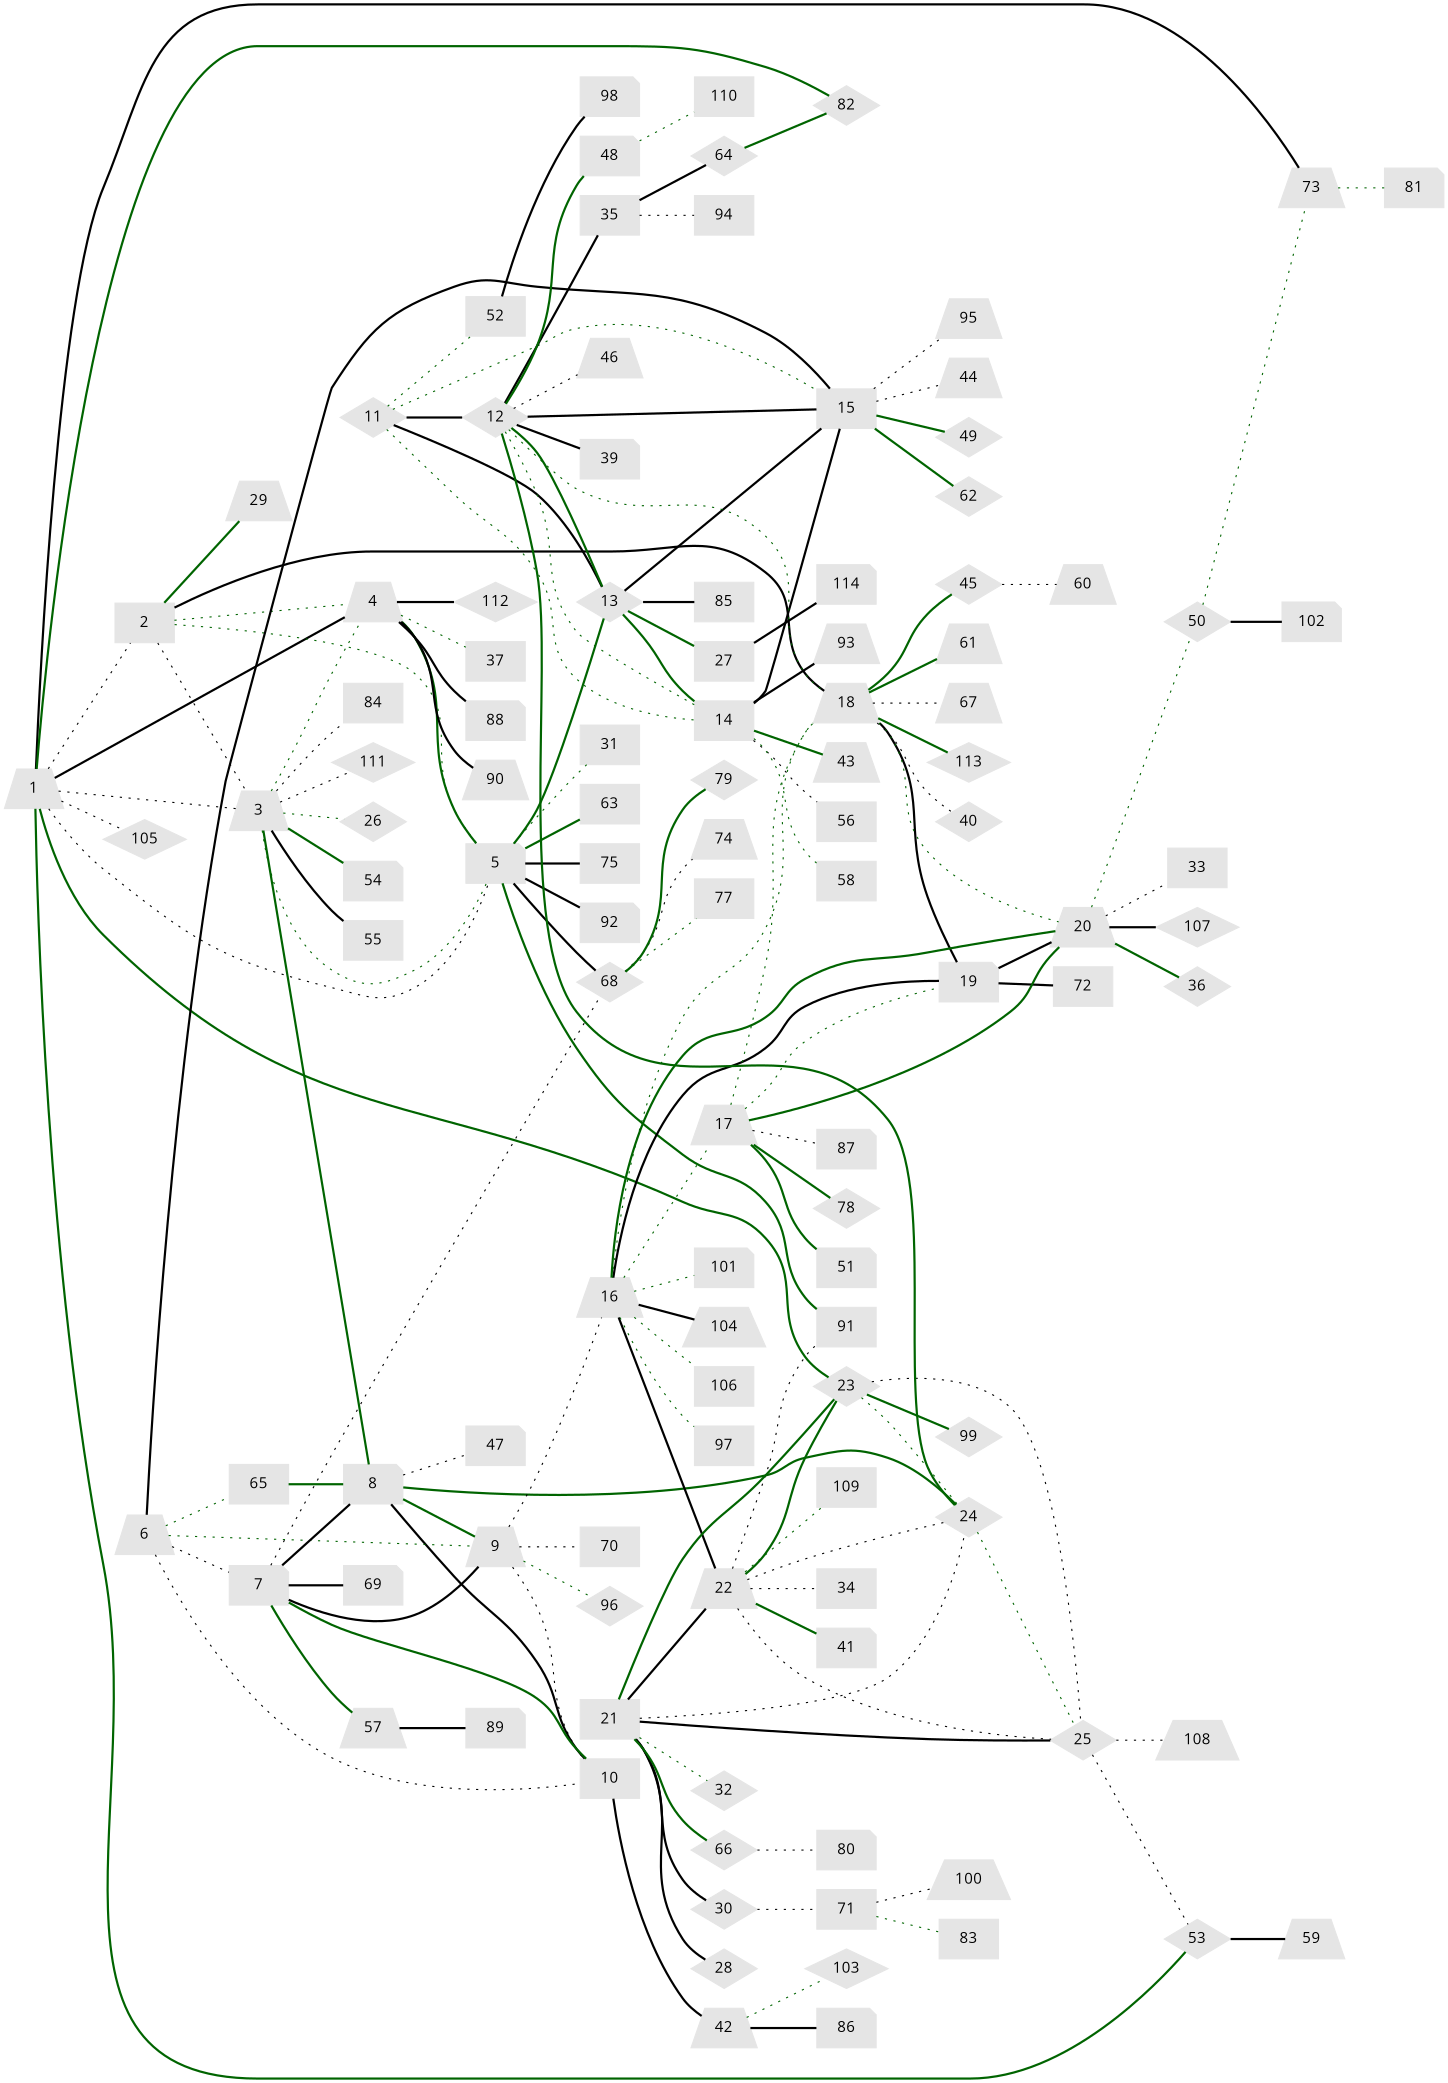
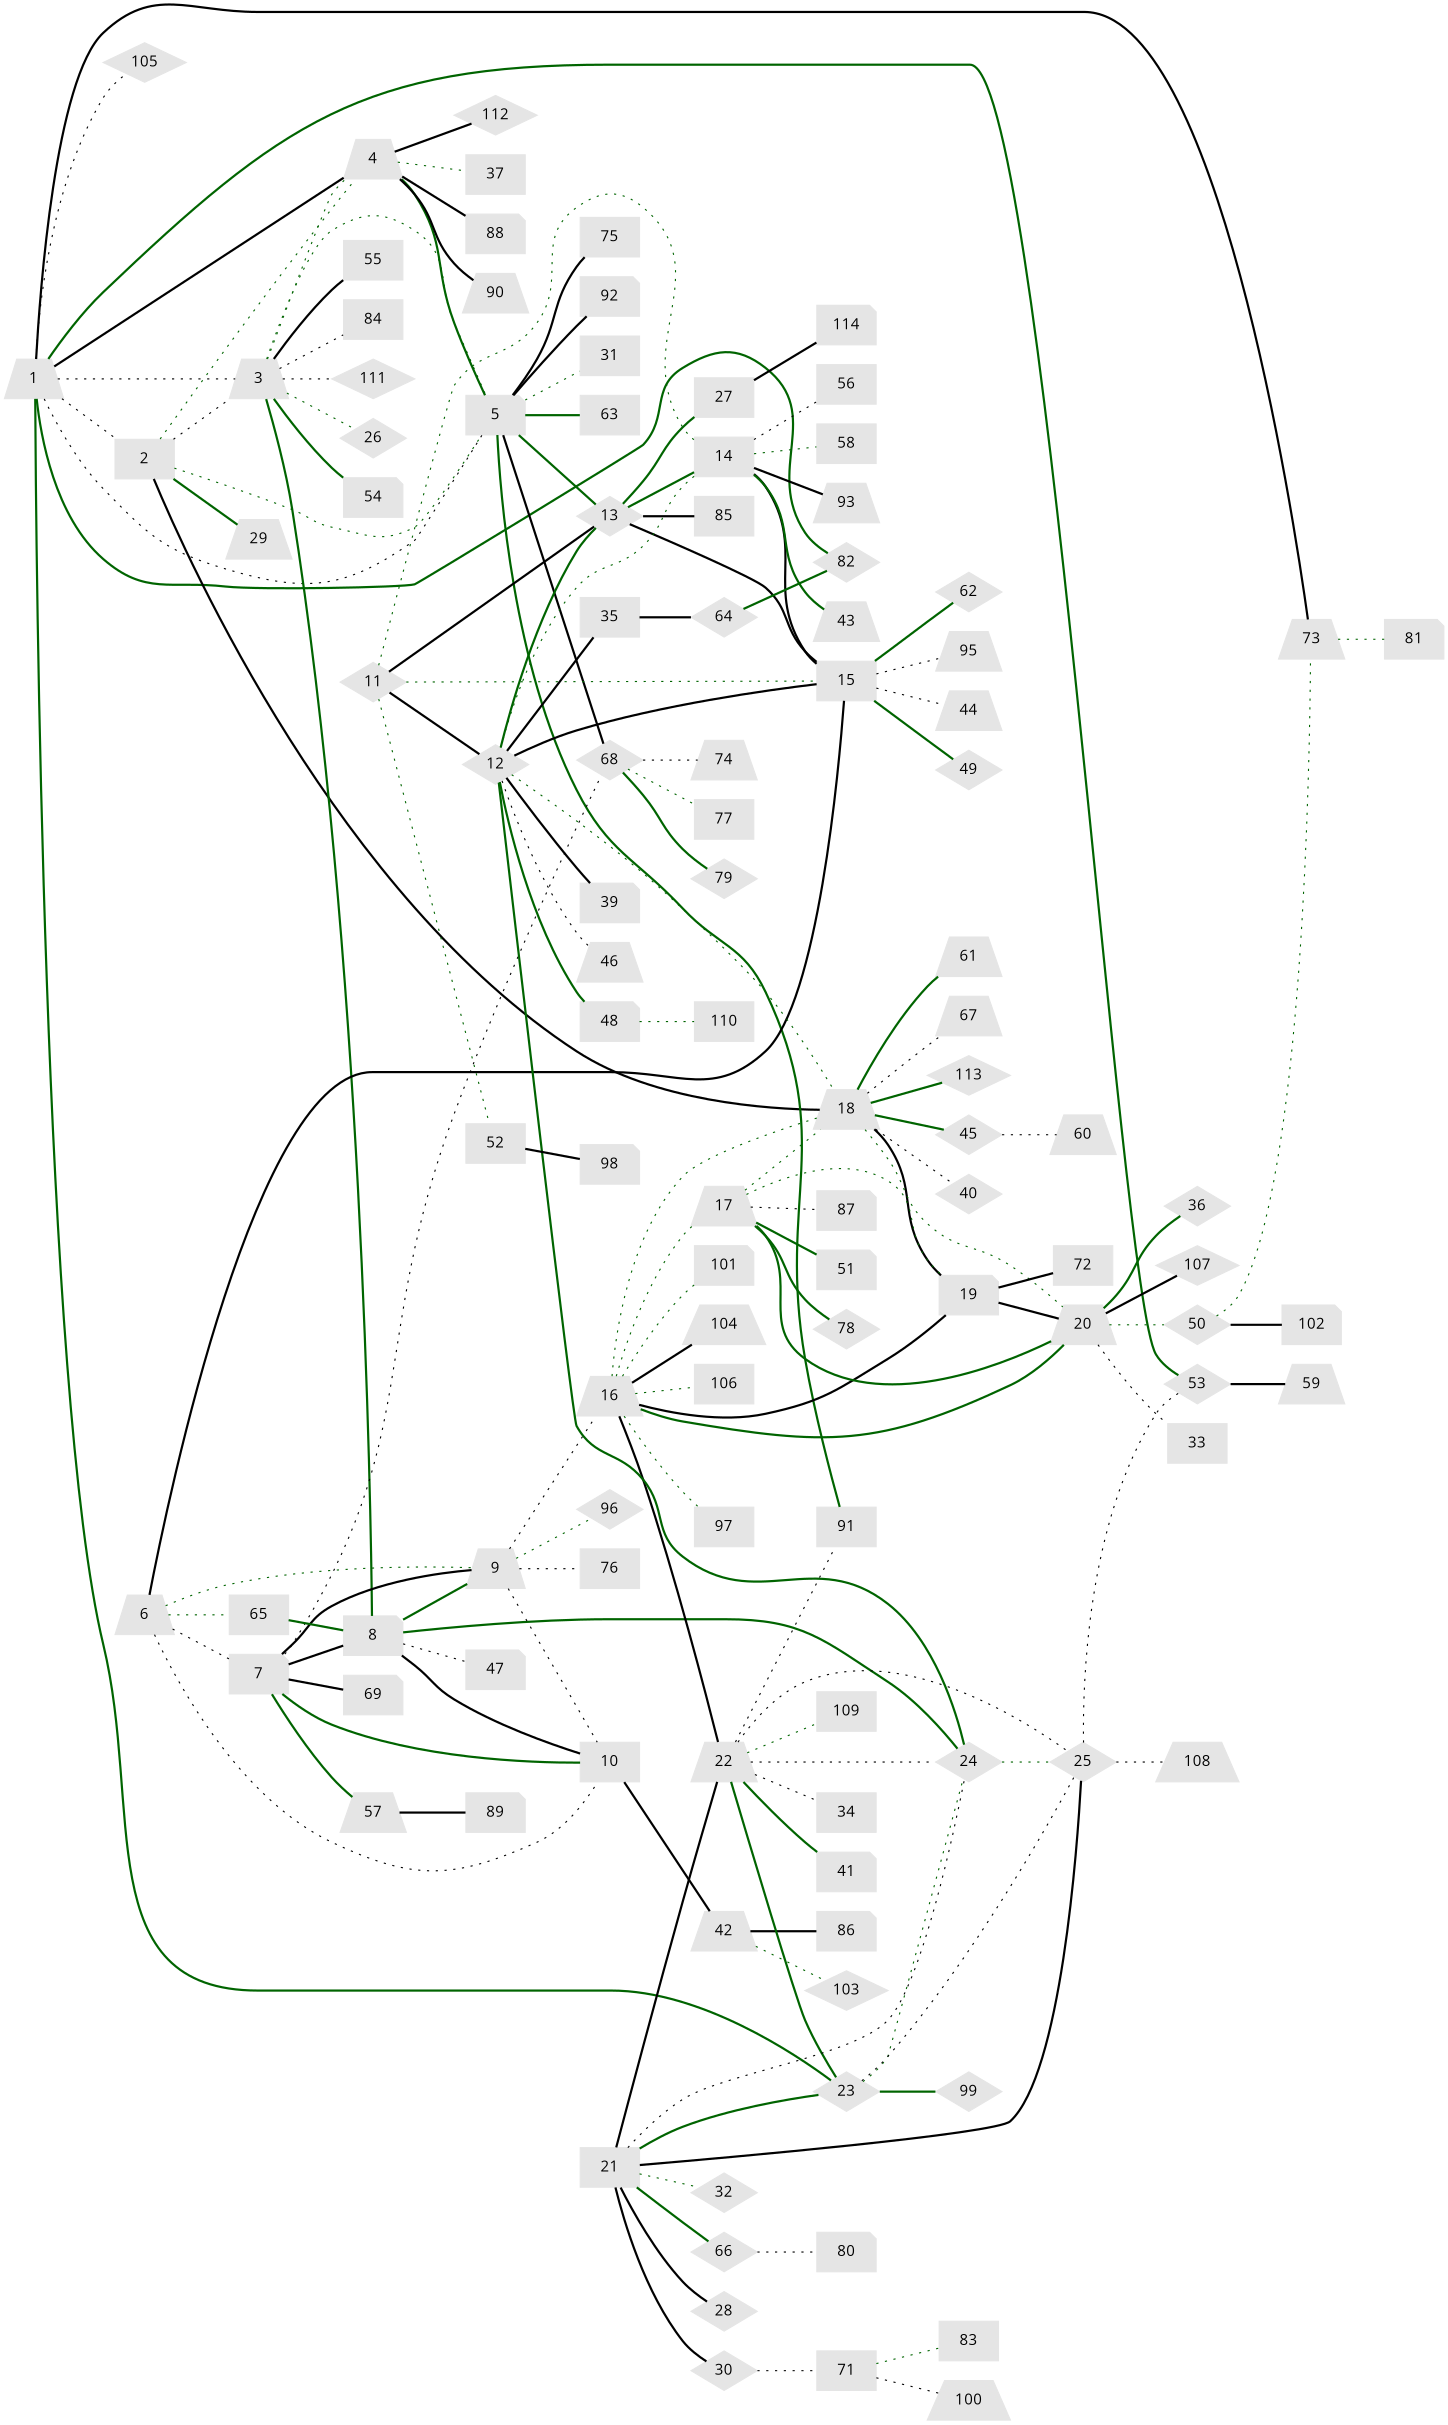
node "94": removed
node "70": label "70" -> "76"
